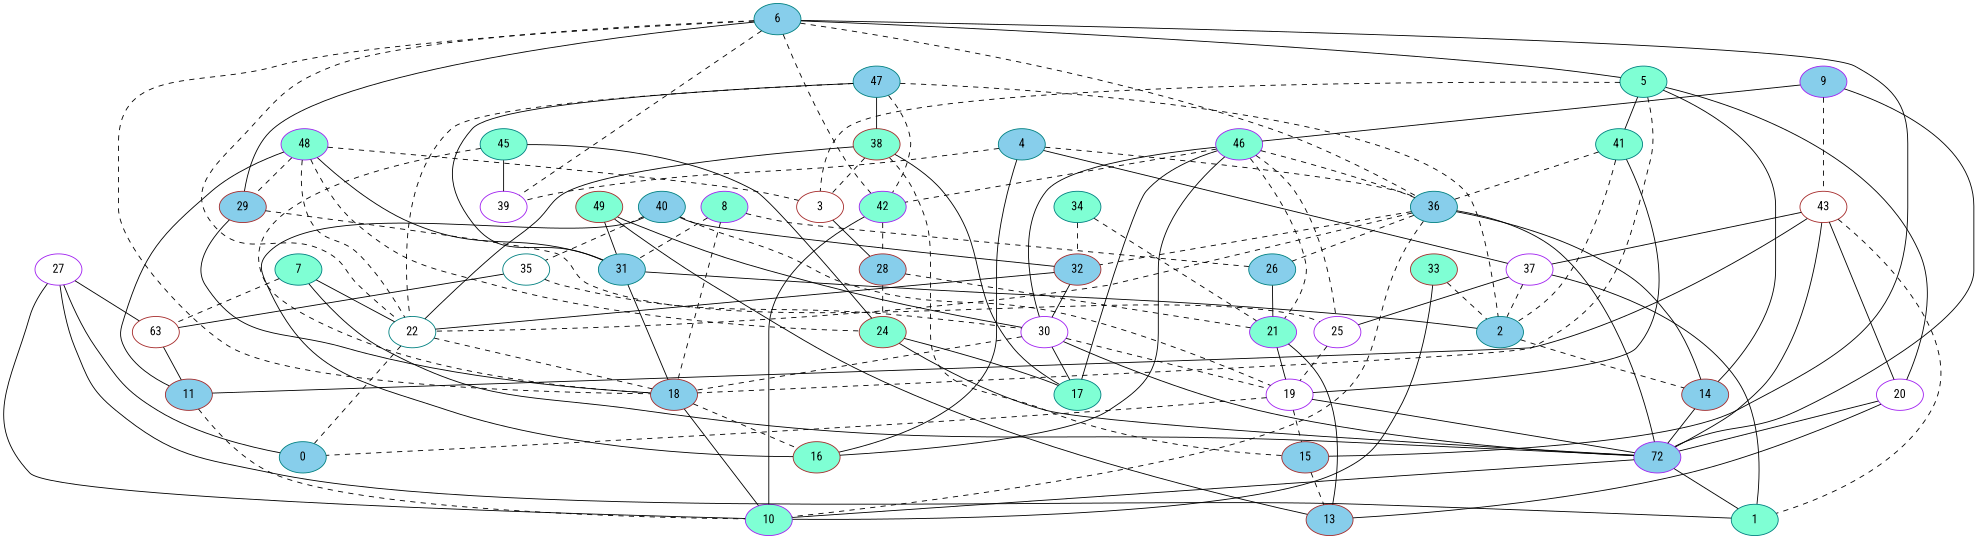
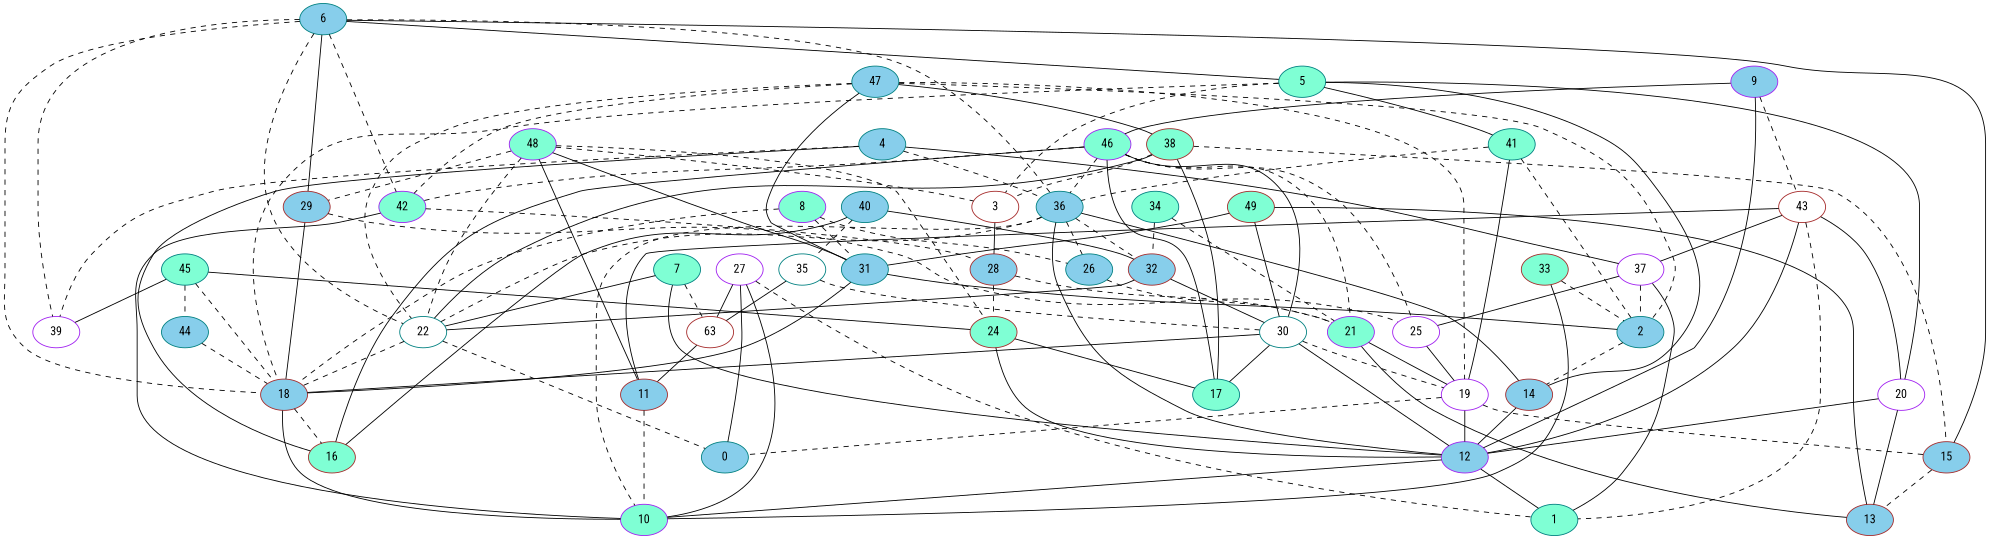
edge "40" -- "19": now "47" -- "19"
edge "26" -- "21": style solid -> dashed
node "44": added
node "30": color purple -> teal
edge "30" -- "18": style dashed -> solid
edge "25" -- "19": style dashed -> solid
node "72": label "72" -> "12"
edge "27" -- "1": style solid -> dashed
